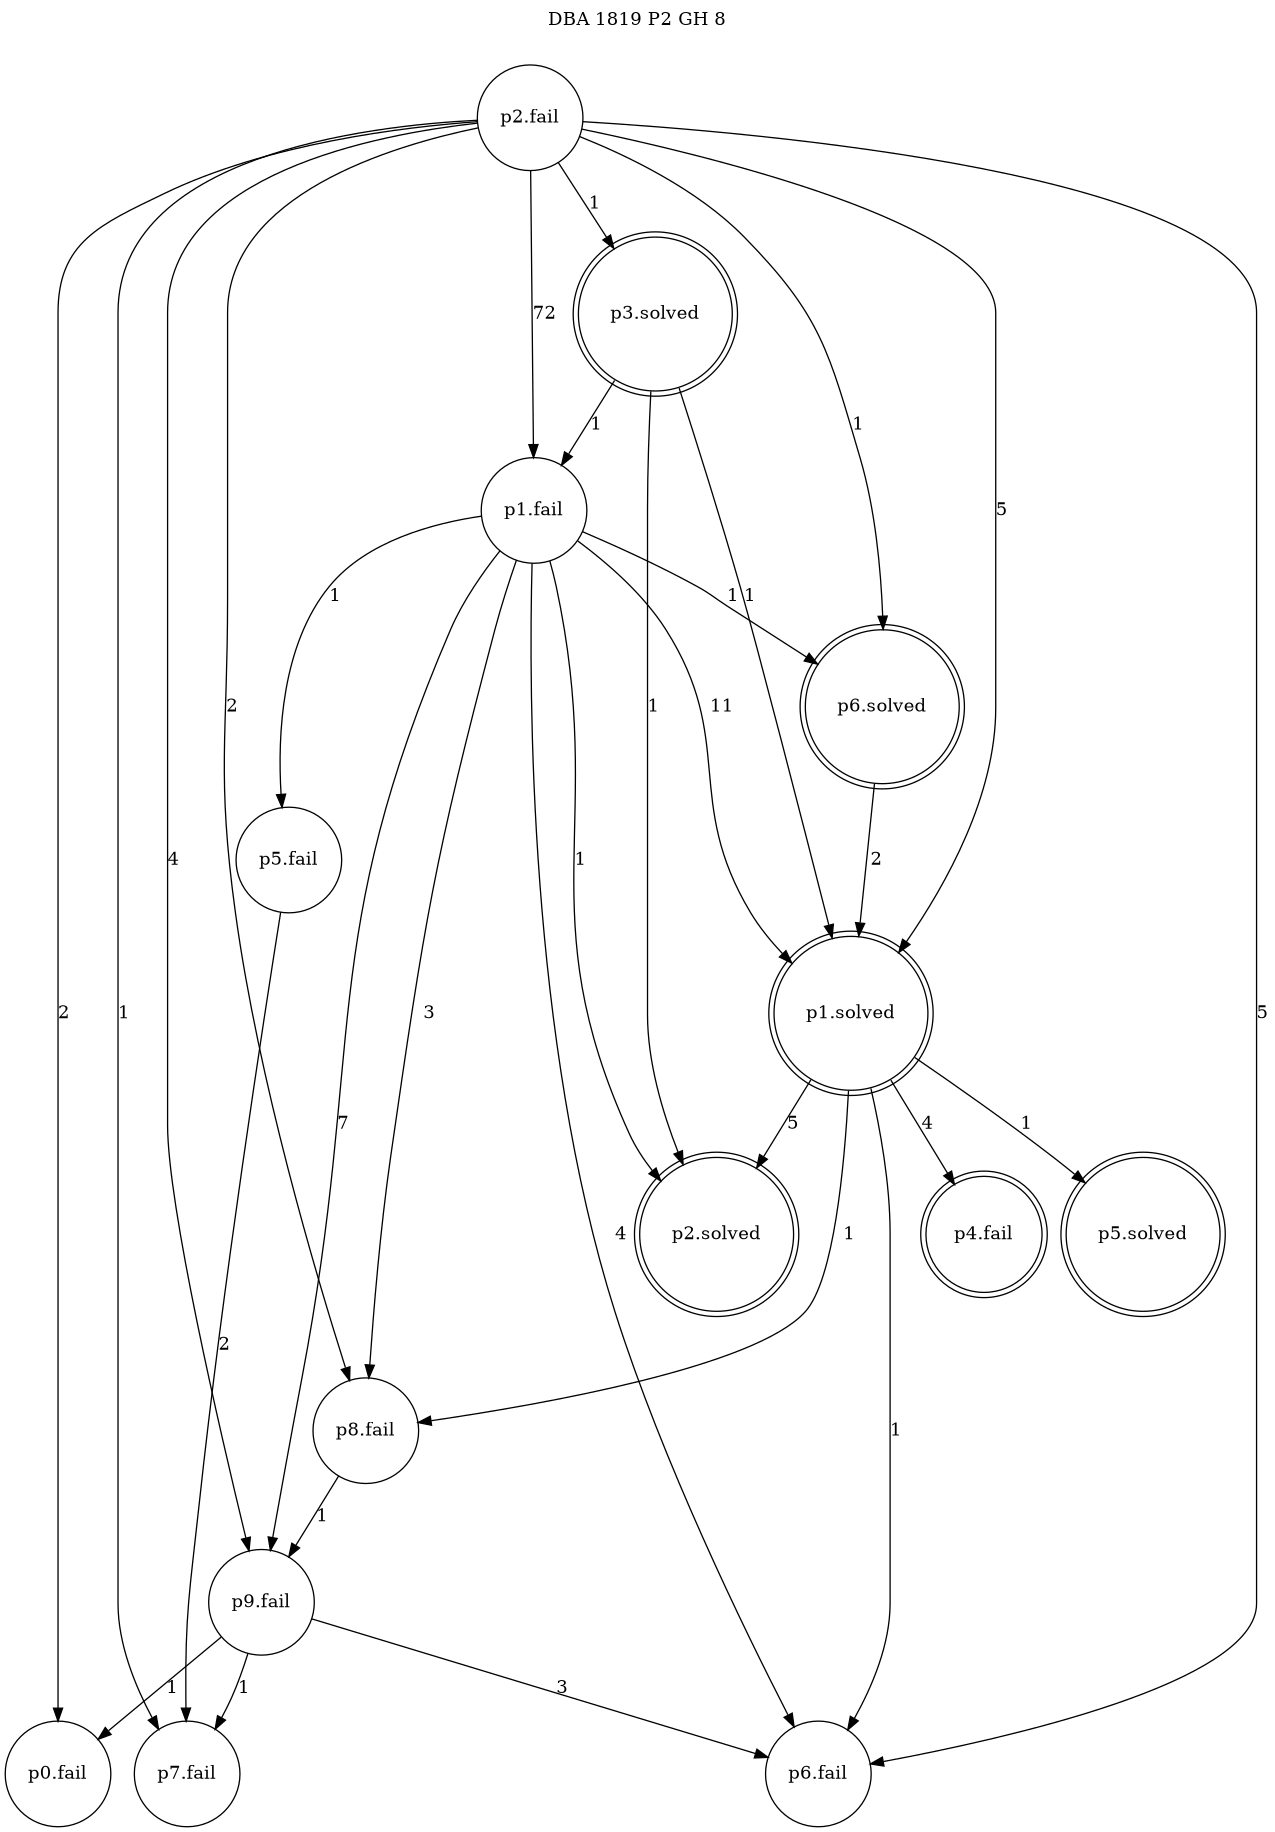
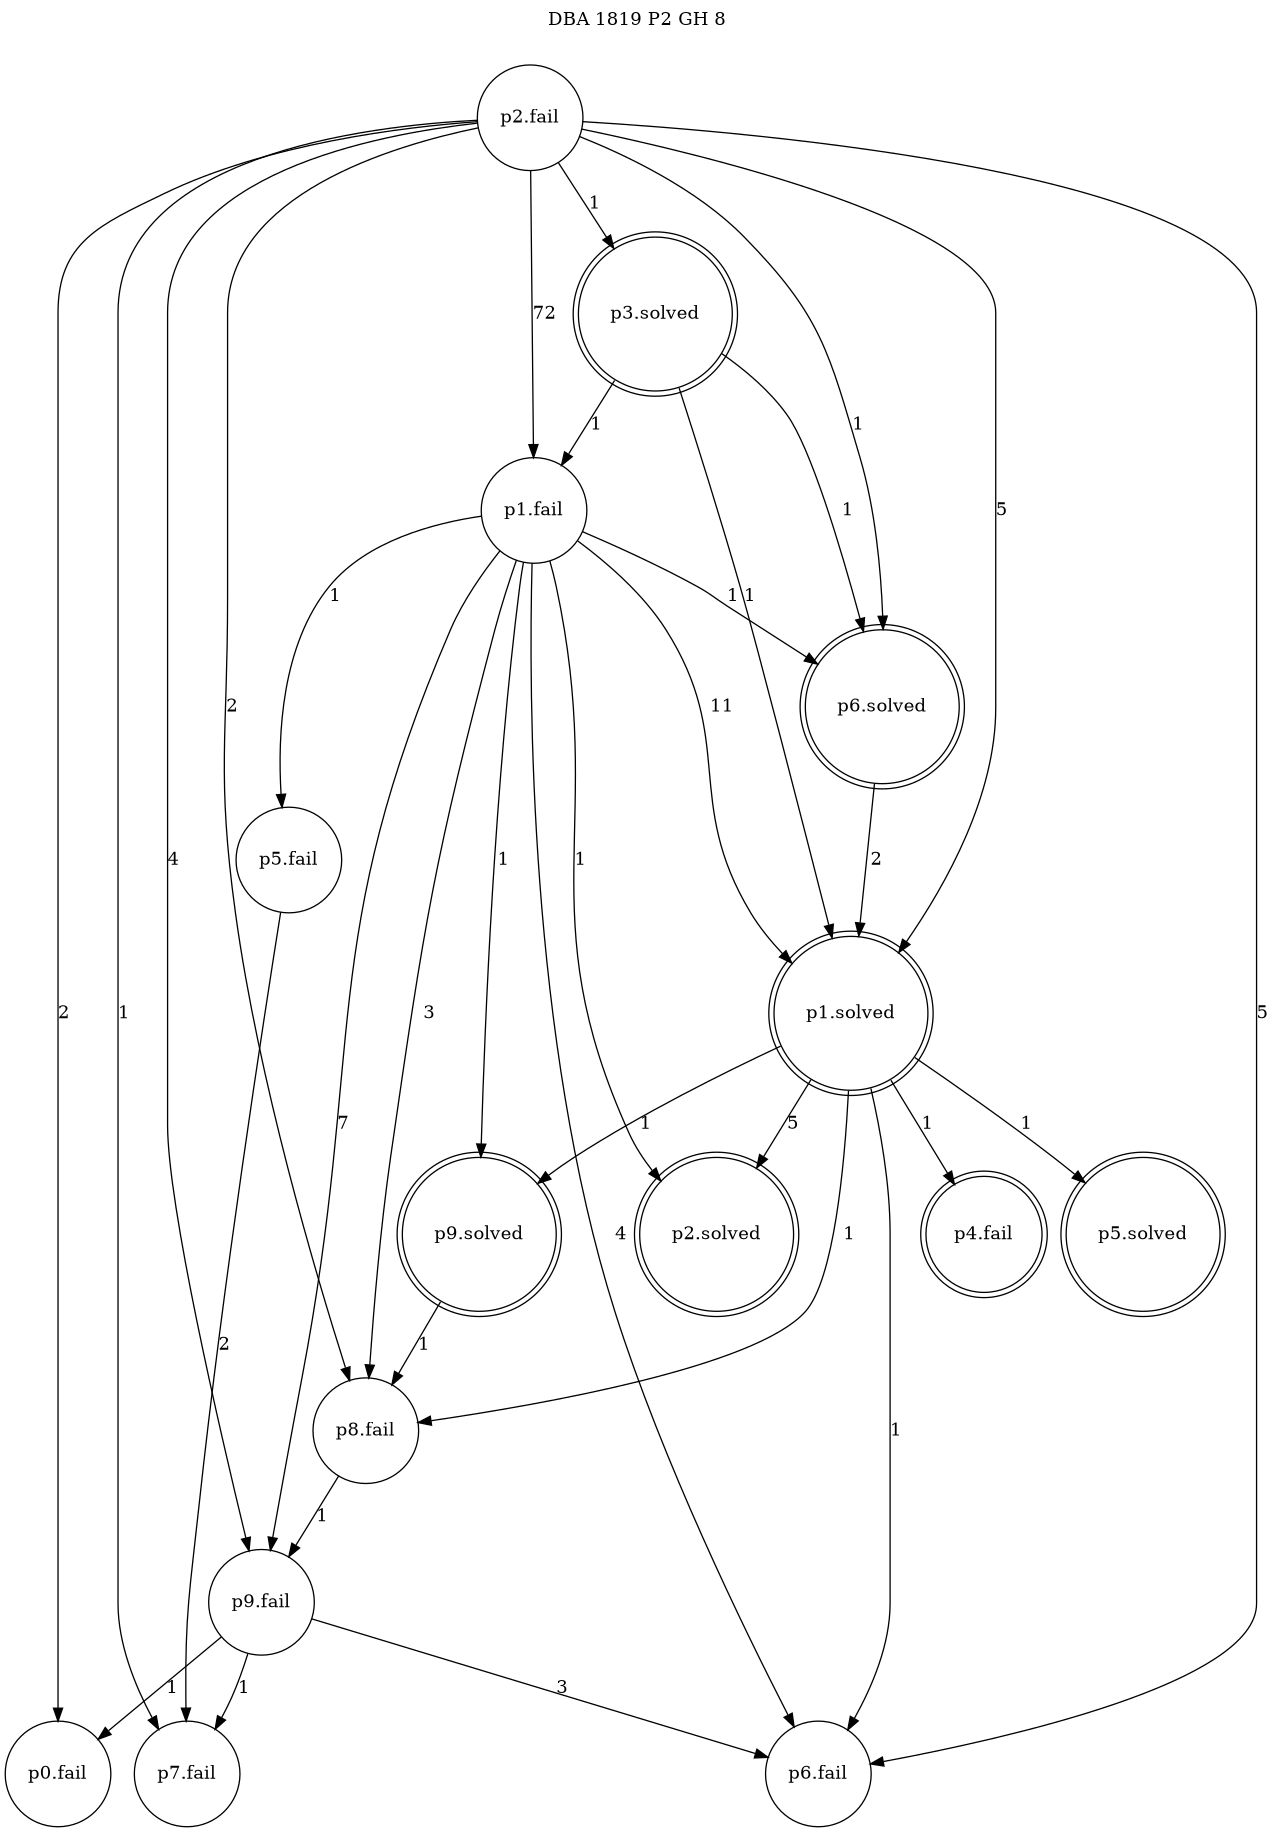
edge "p3.solved" -> "p2.solved": now "p3.solved" -> "p6.solved"
edge "p1.solved" -> "p4.fail": label "4" -> "1"
node "p9.solved": added
